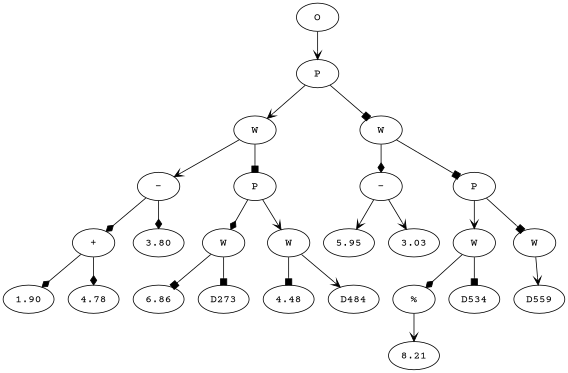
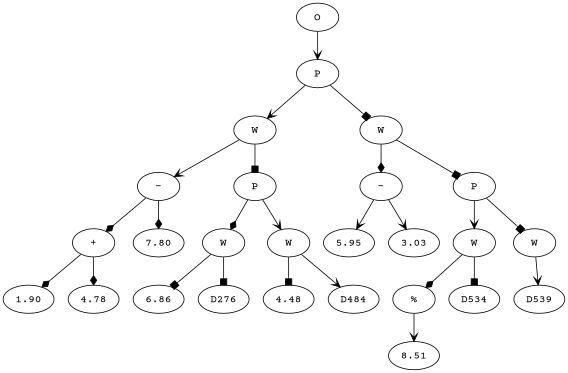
node "3.80": label "3.80" -> "7.80"
node "D273": label "D273" -> "D276"
node "D559": label "D559" -> "D539"
node "8.21": label "8.21" -> "8.51"
